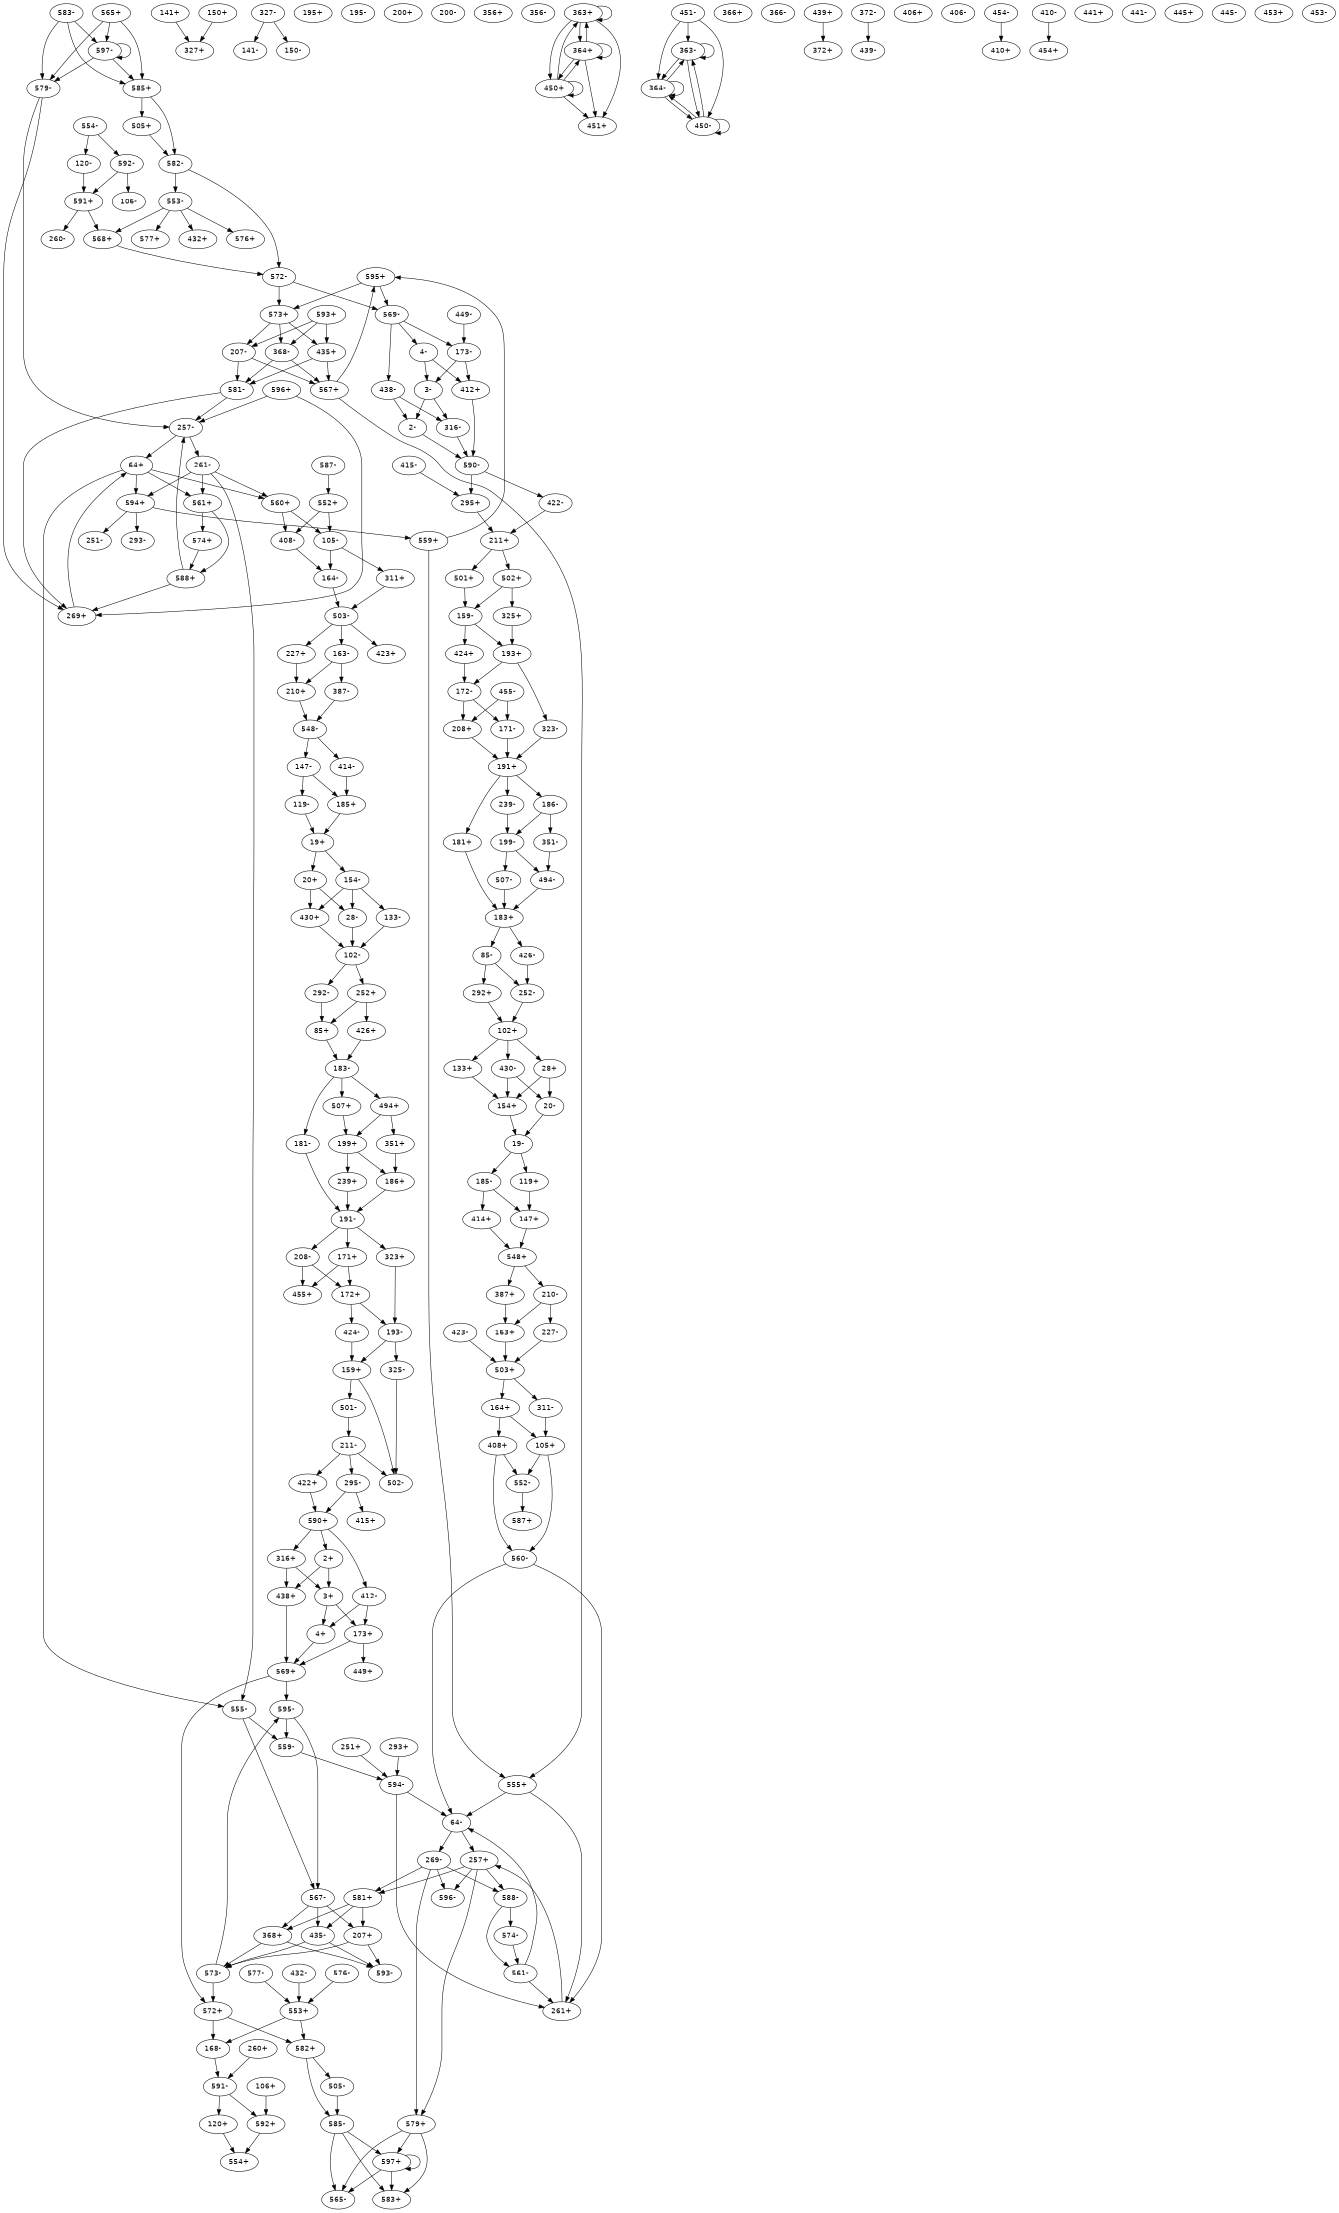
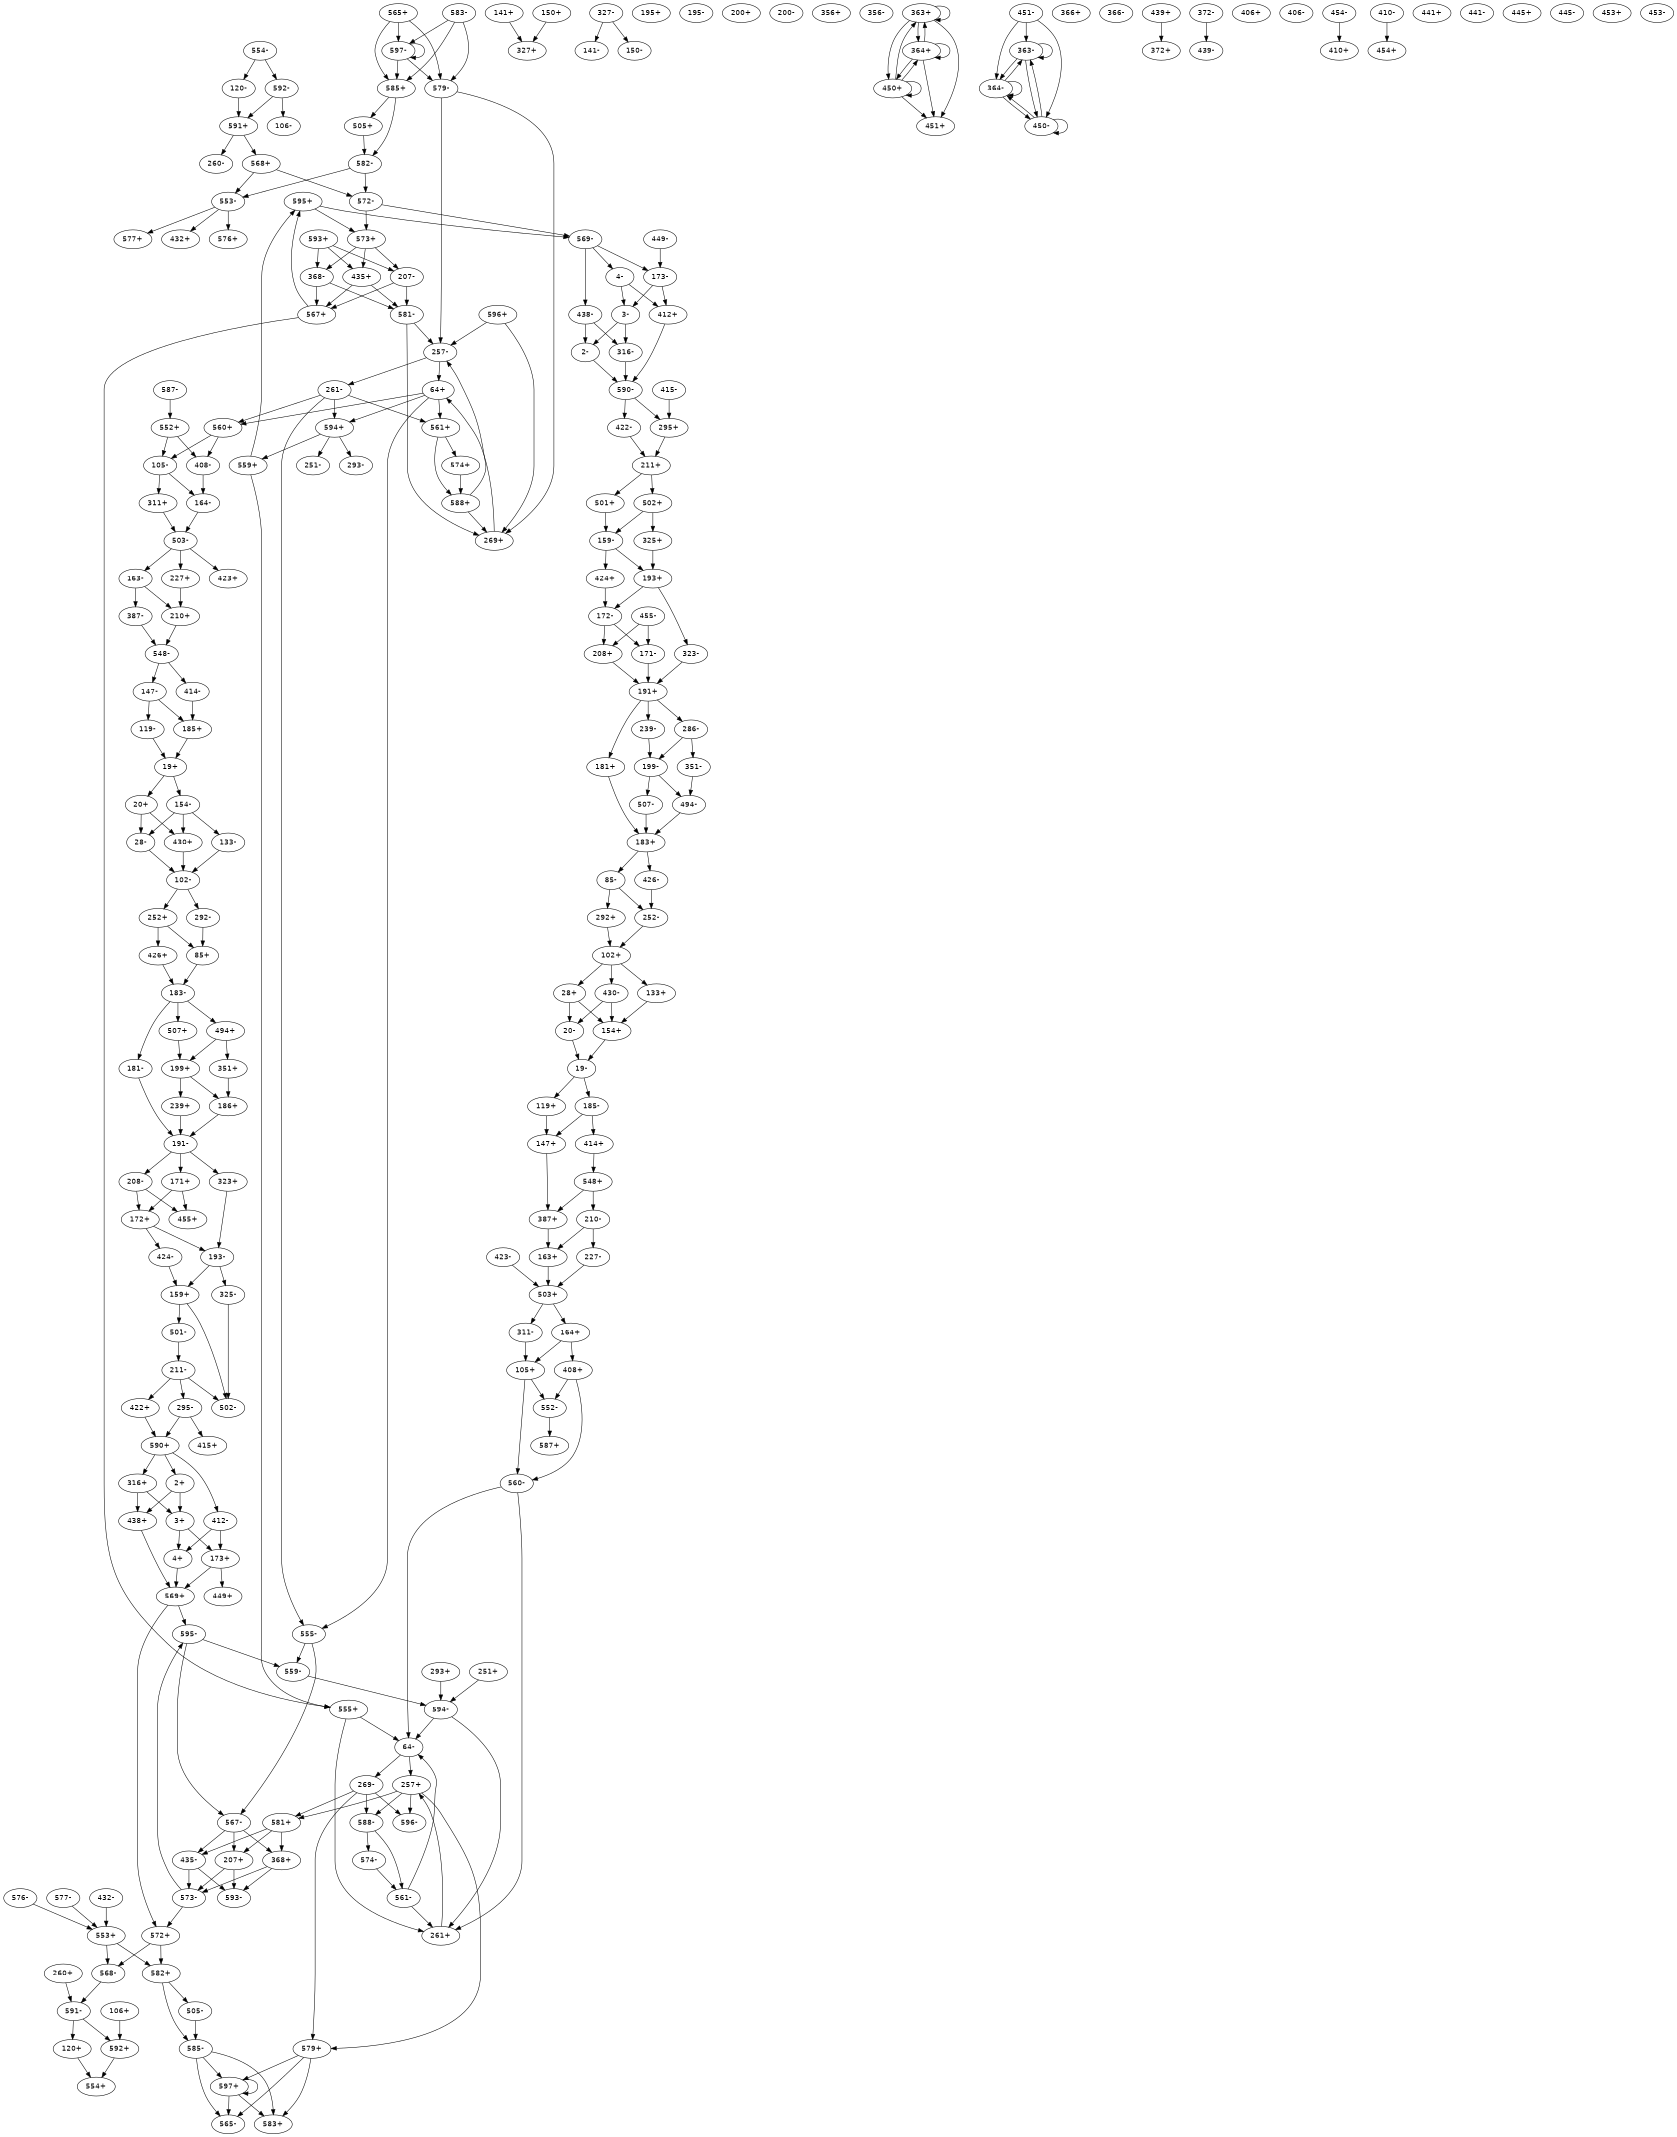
edge "553-" -> "568+": reversed
node "186-": label "186-" -> "286-"
edge "147+" -> "548+": now "147+" -> "387+"
node "168-": label "168-" -> "568-"
